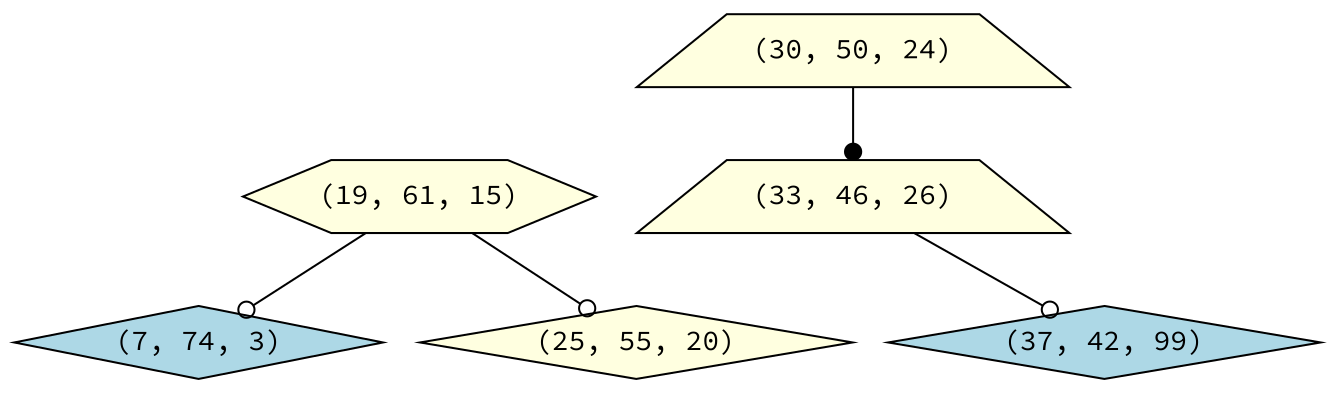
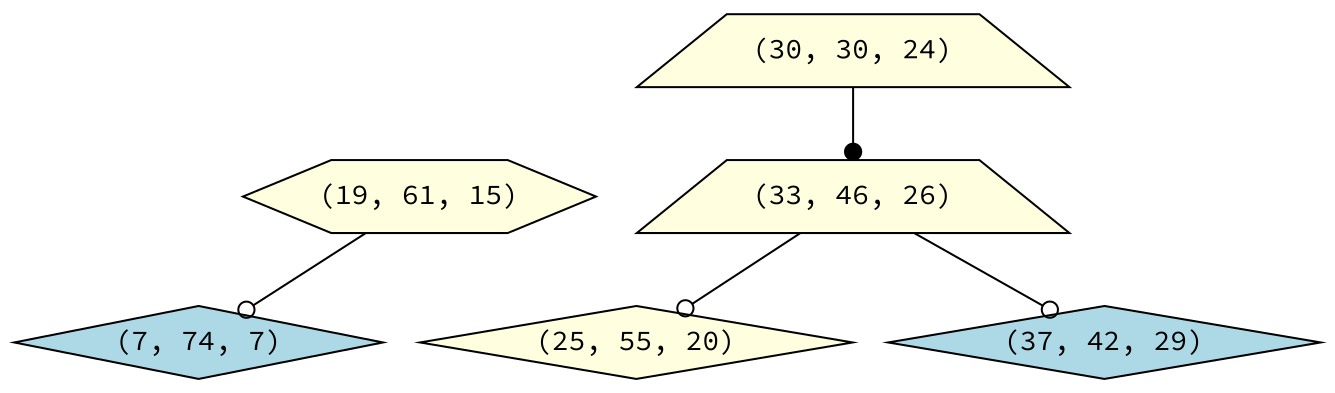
node "(30, 50, 24)": label "(30, 50, 24)" -> "(30, 30, 24)"
edge "(19, 61, 15)" -> "(25, 55, 20)": now "(33, 46, 26)" -> "(25, 55, 20)"
node "(7, 74, 3)": label "(7, 74, 3)" -> "(7, 74, 7)"
node "(37, 42, 99)": label "(37, 42, 99)" -> "(37, 42, 29)"
